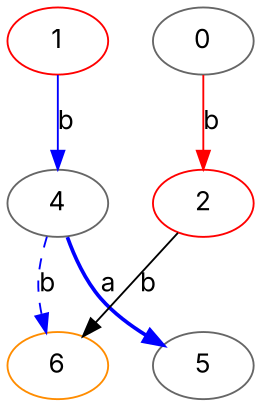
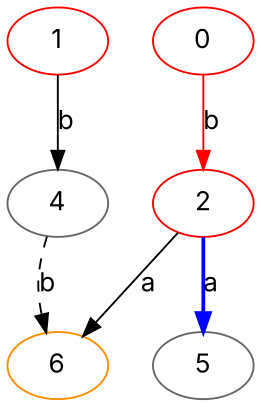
node "0": color gray40 -> red
edge "1" -> "4": color blue -> black
edge "4" -> "6": color blue -> black
edge "2" -> "6": label "b" -> "a"
edge "4" -> "5": now "2" -> "5"
